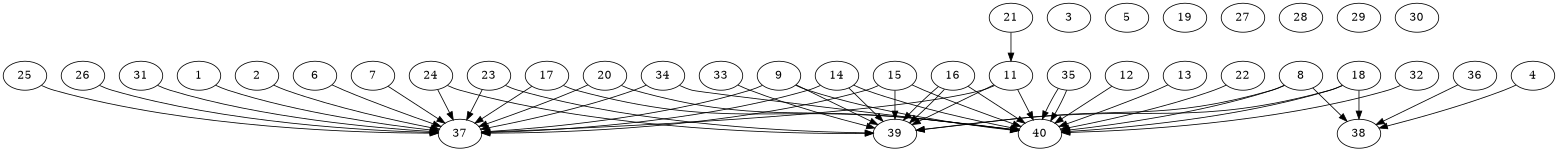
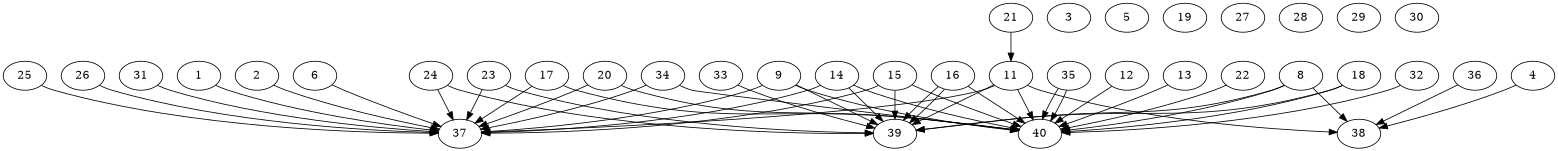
node "7": removed
edge "18" -> "38": now "11" -> "38"
